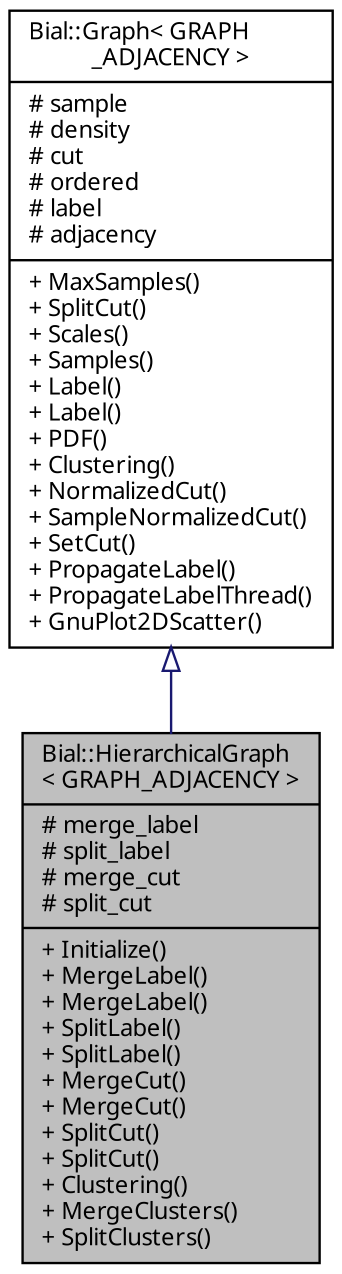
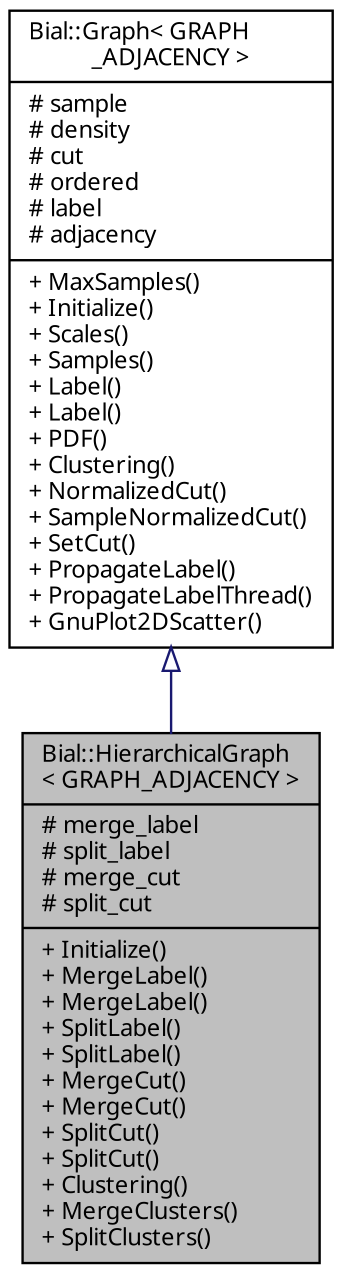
node "Bial::Graph< GRAPH": text "+ SplitCut()" -> "+ Initialize()"
